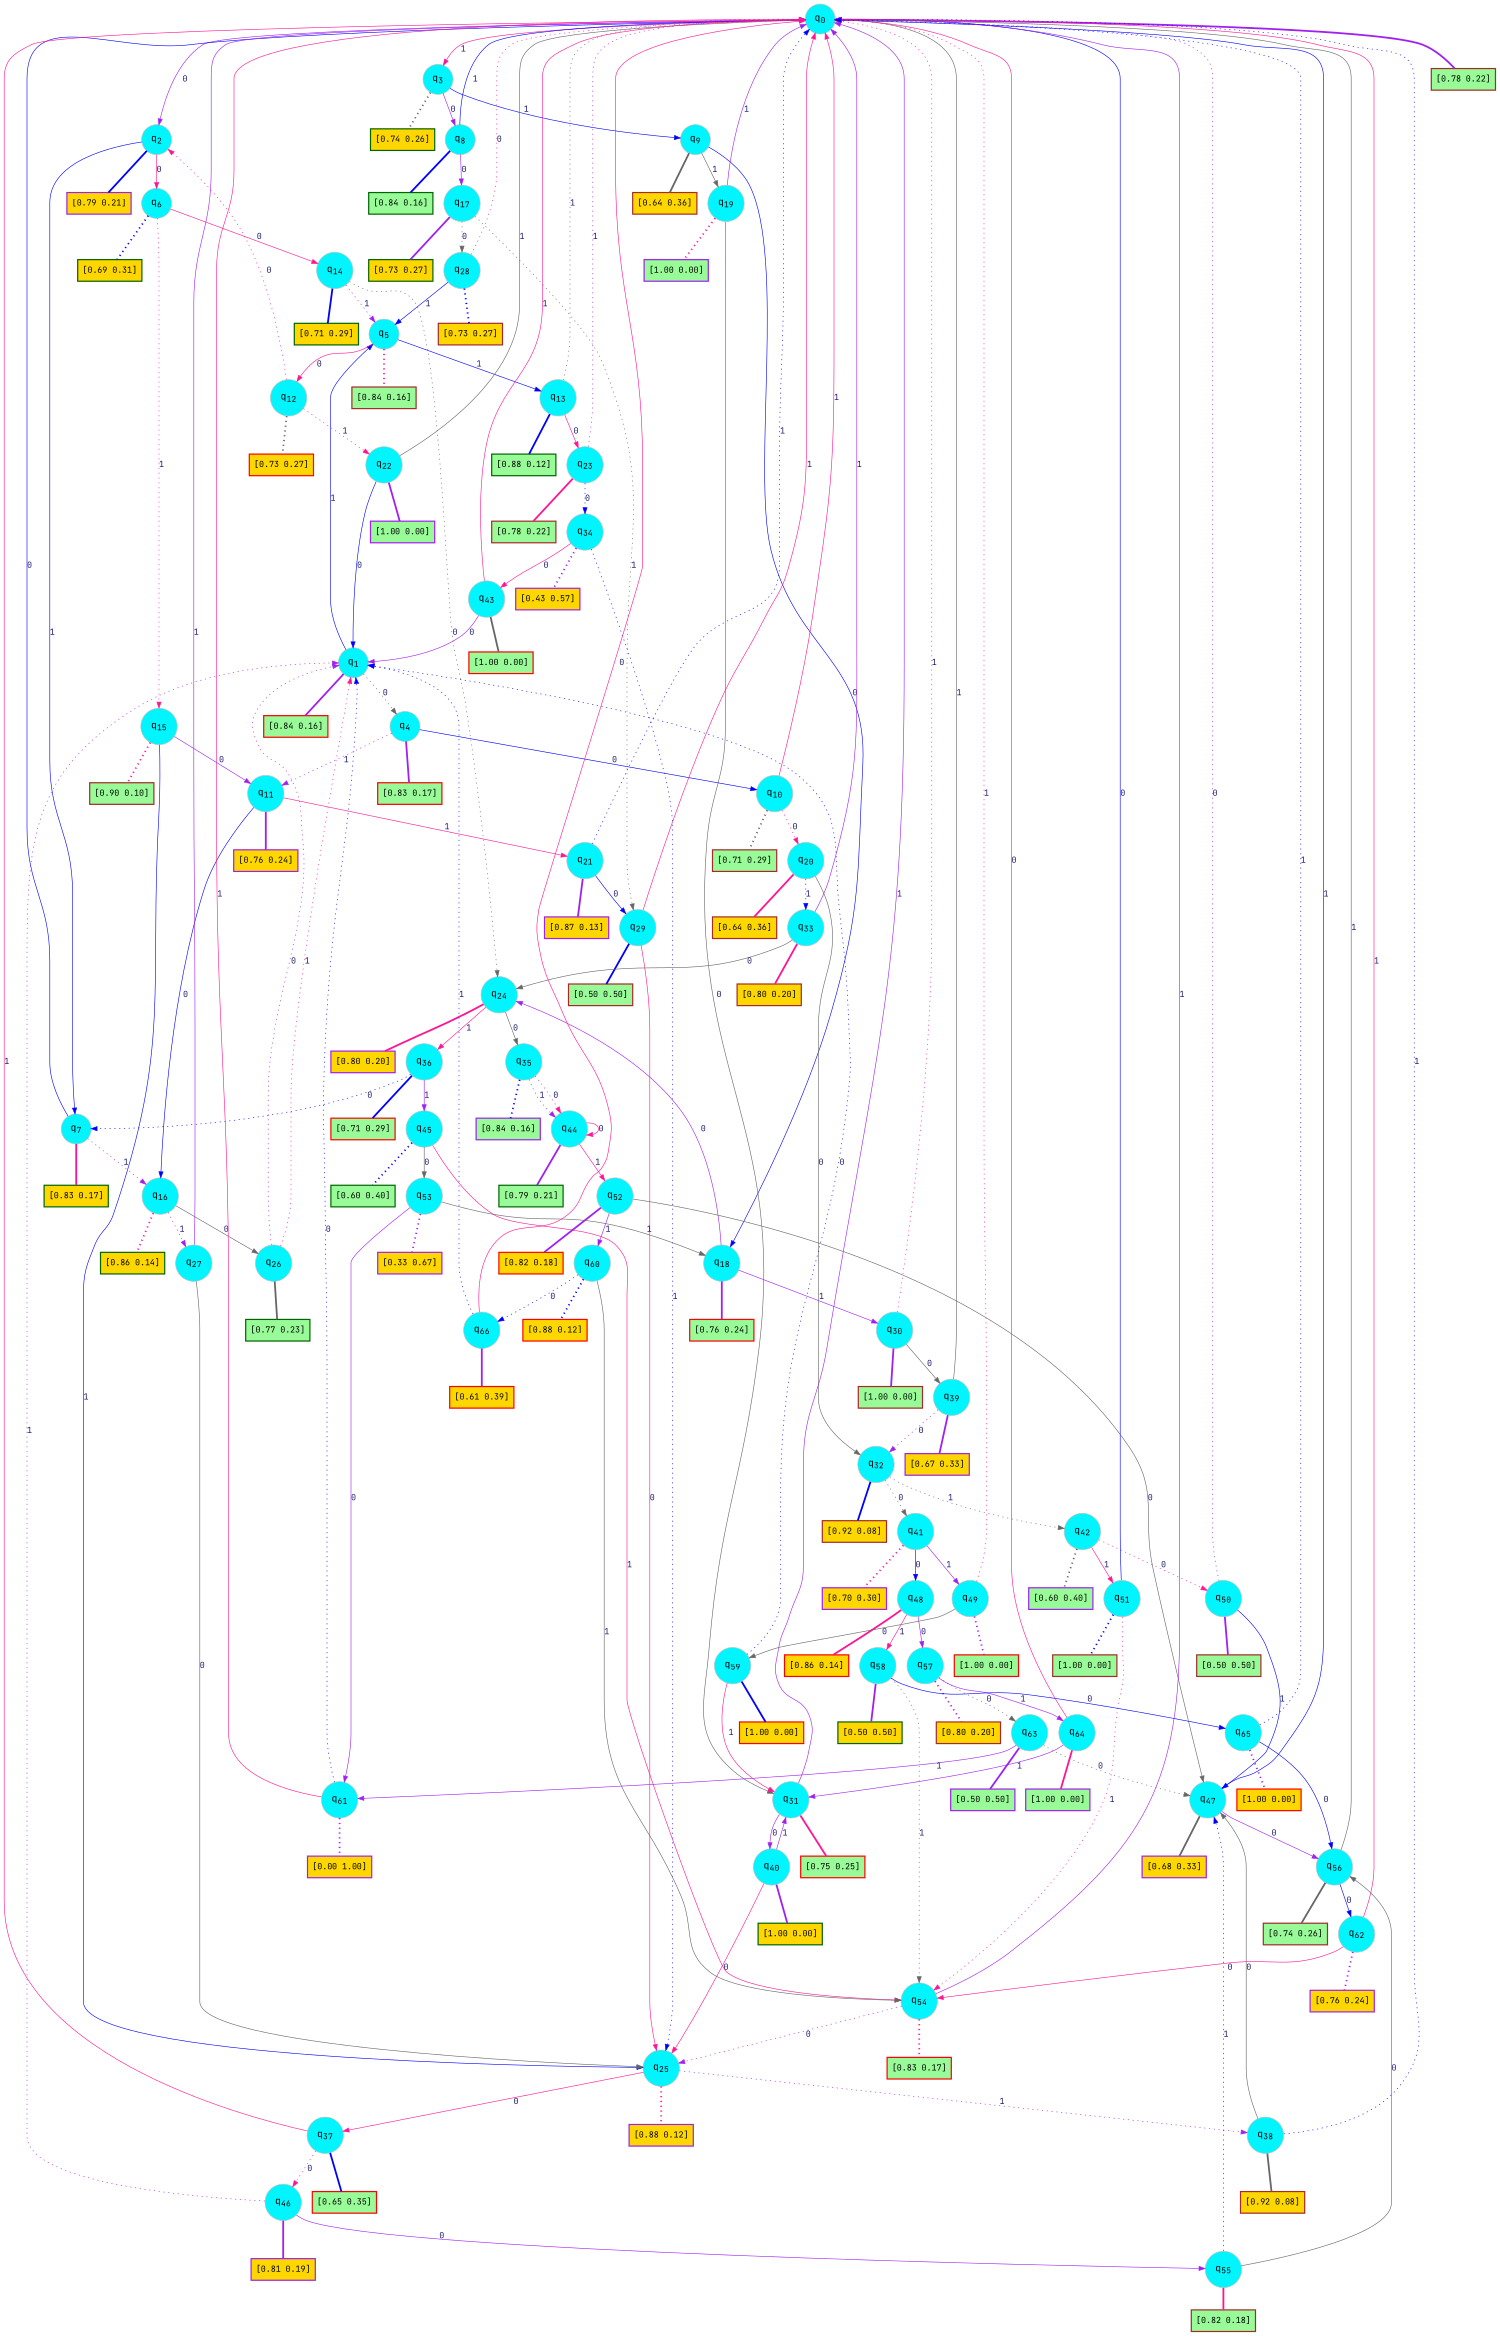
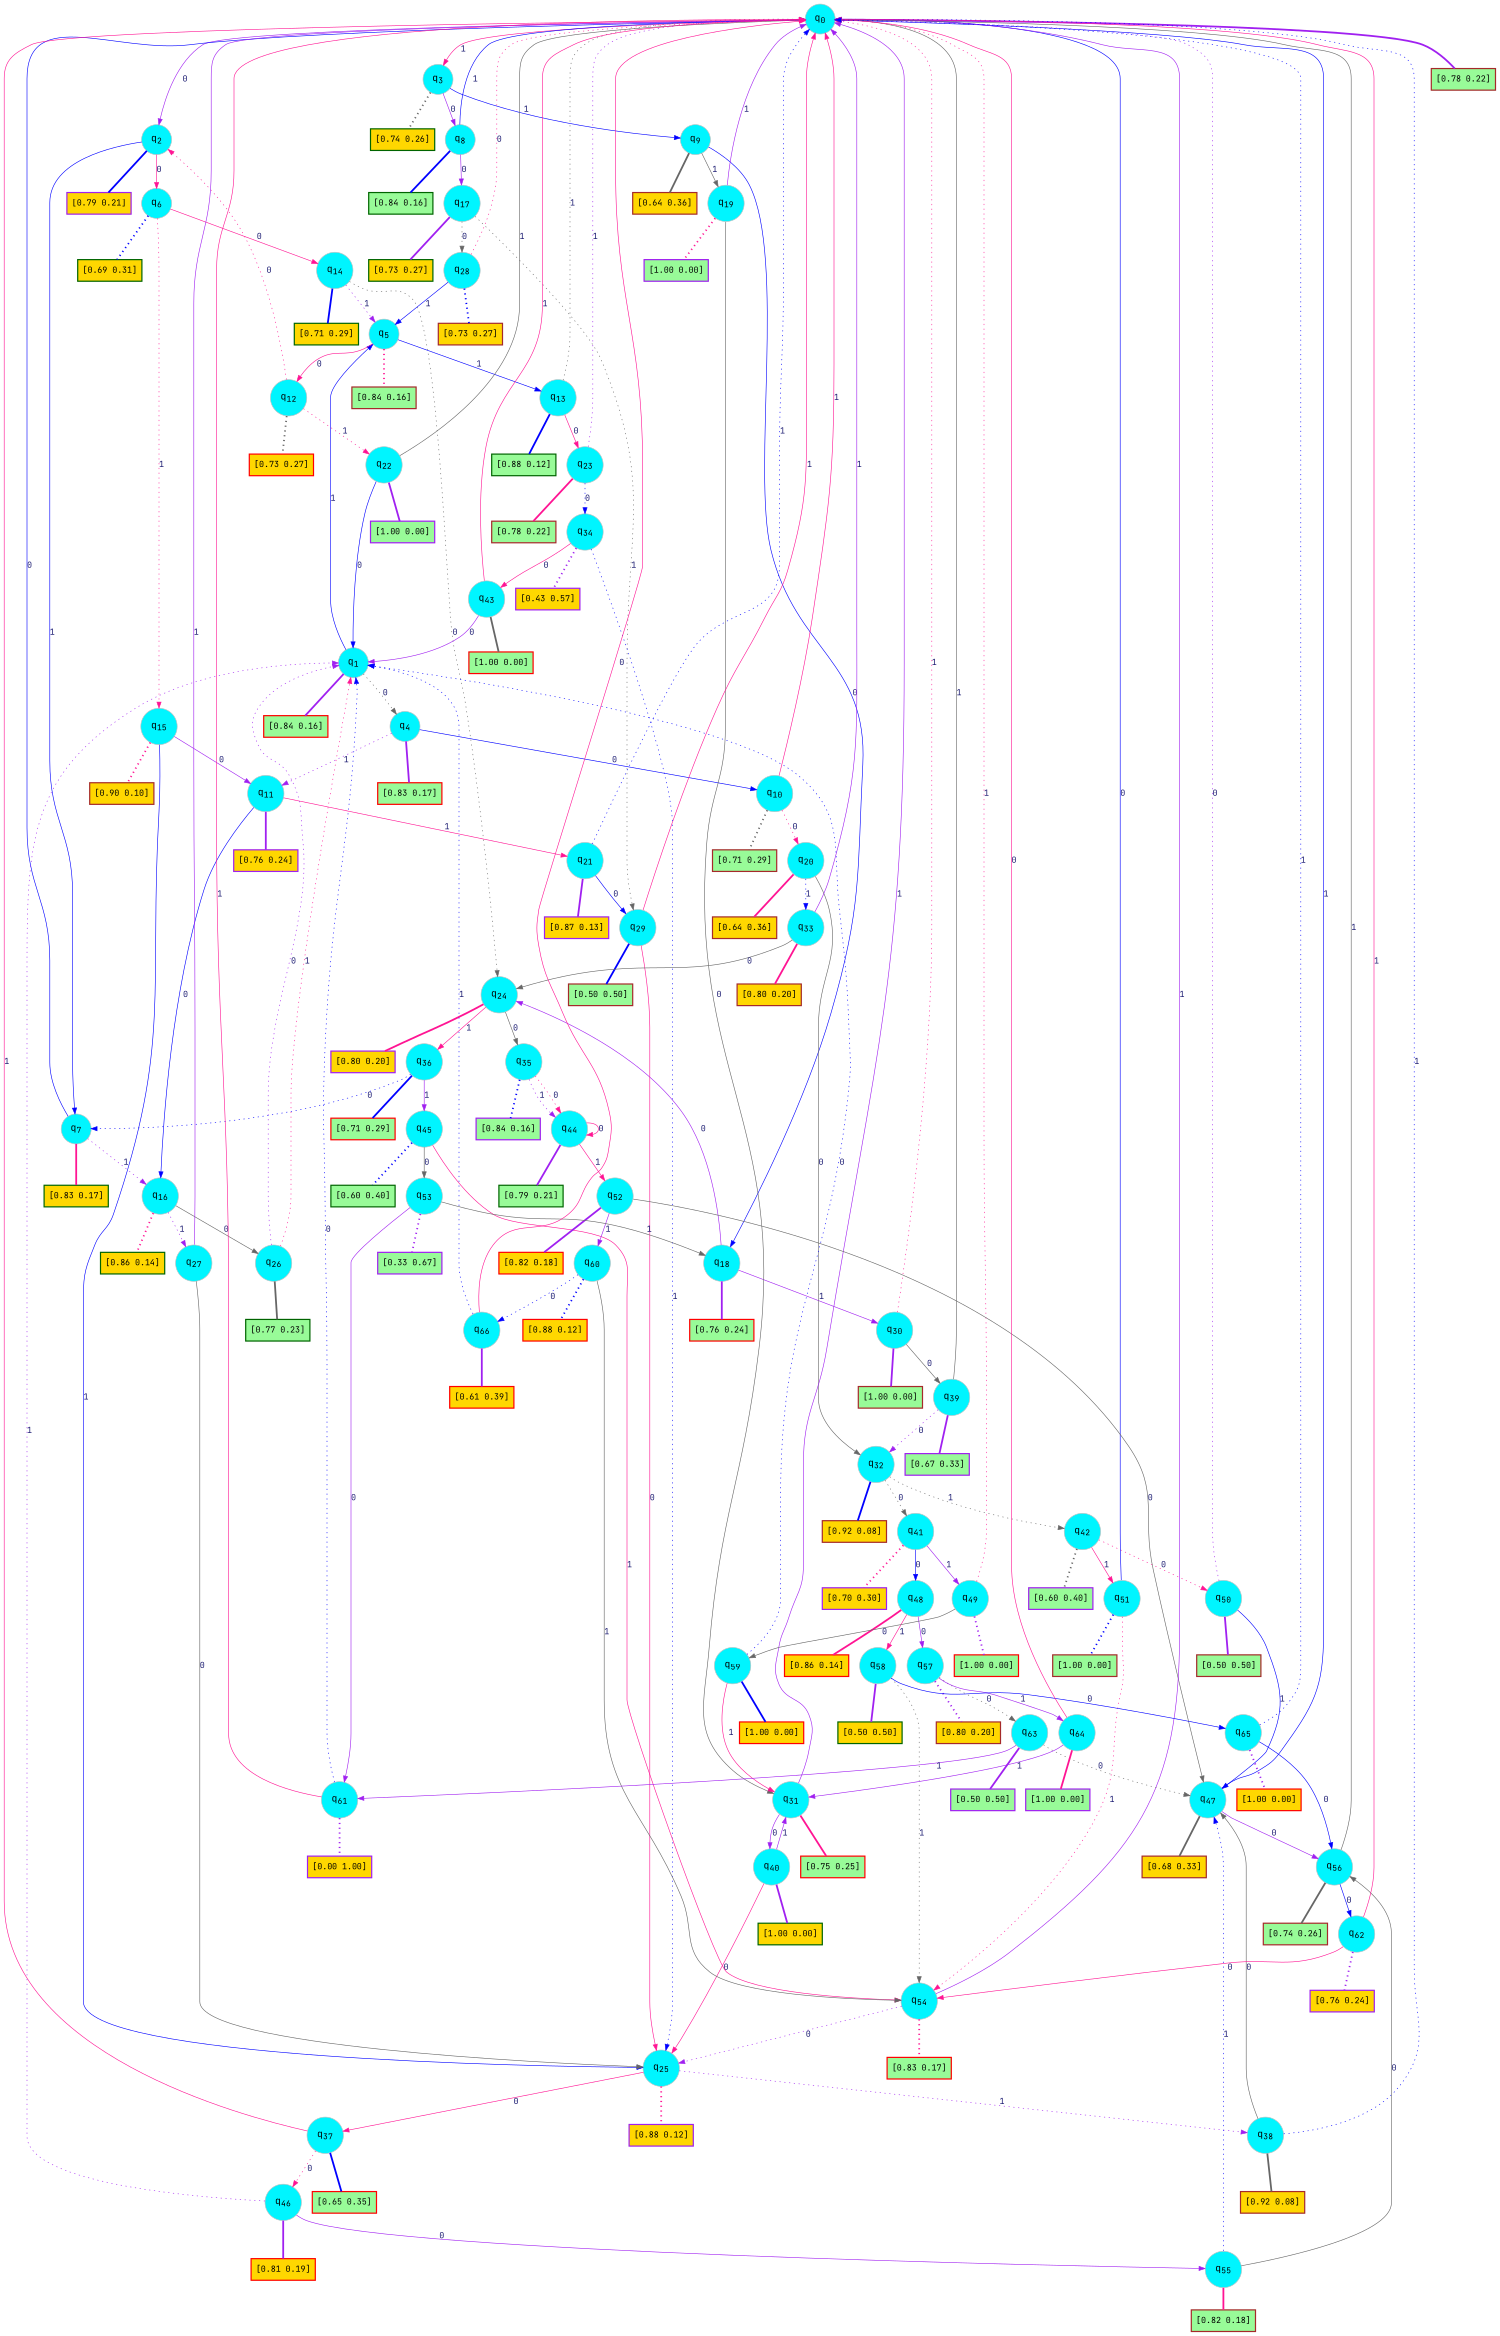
node "[0.90 0.10]": fillcolor palegreen -> gold
node "[0.33 0.67]": fillcolor gold -> palegreen
node "[0.67 0.33]": fillcolor gold -> palegreen
node "[0.68 0.33]": color purple -> brown
node "[0.81 0.19]": color purple -> red
